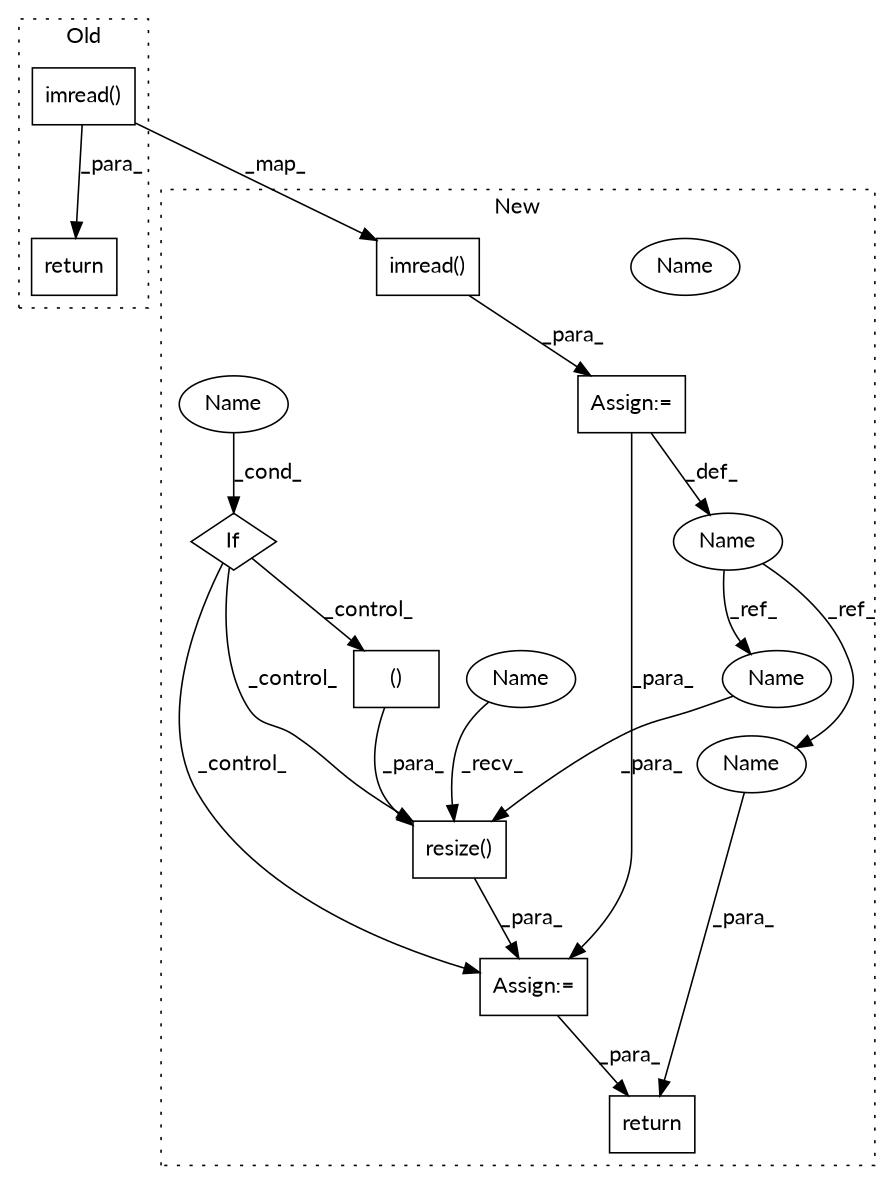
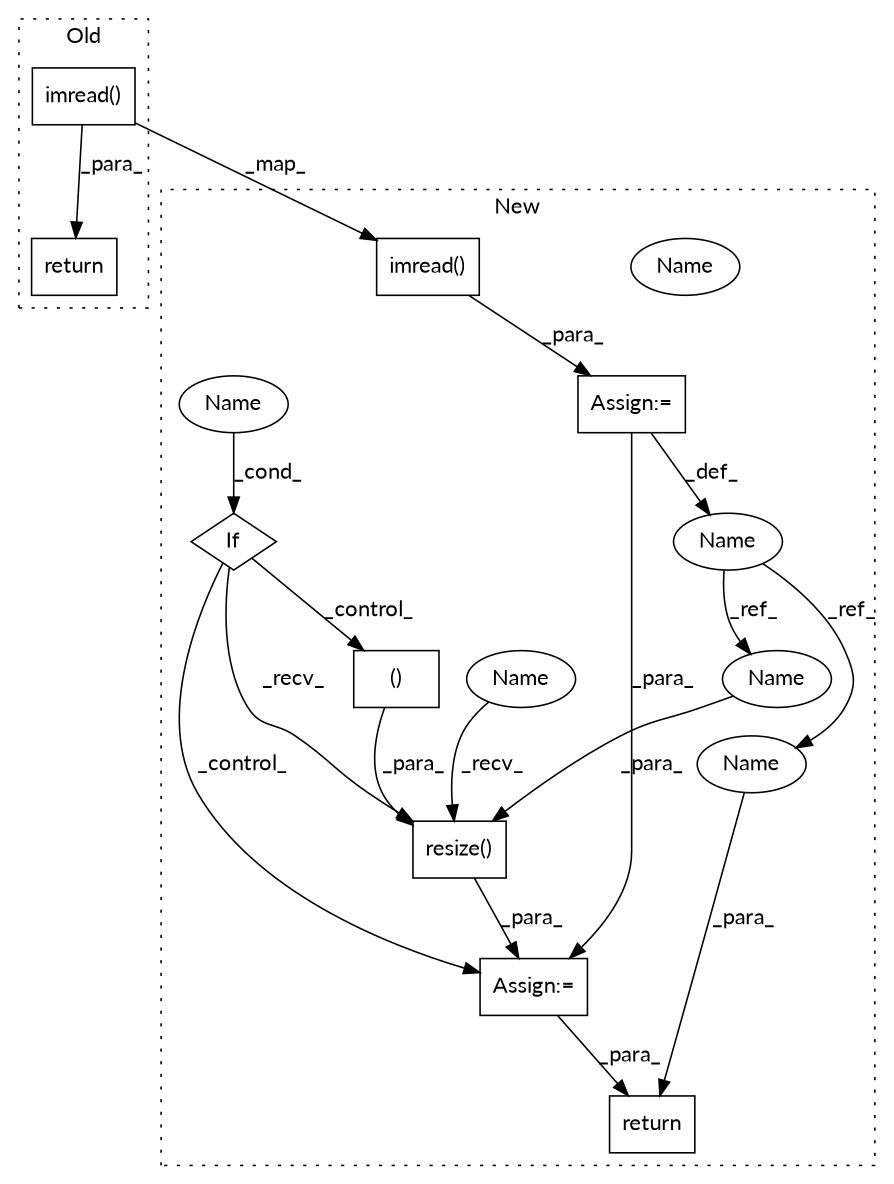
edge "If" -> "resize()": label "_control_" -> "_recv_"
